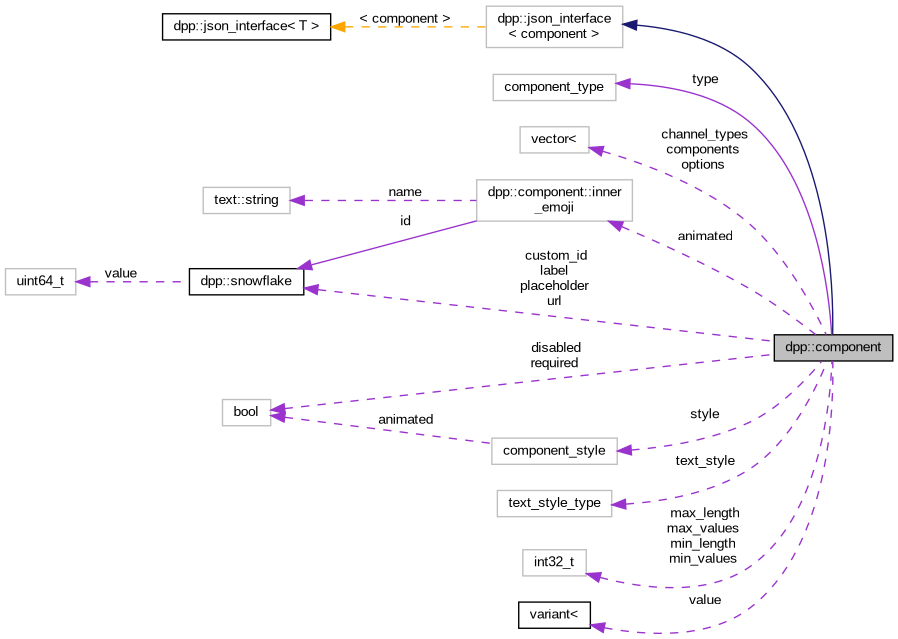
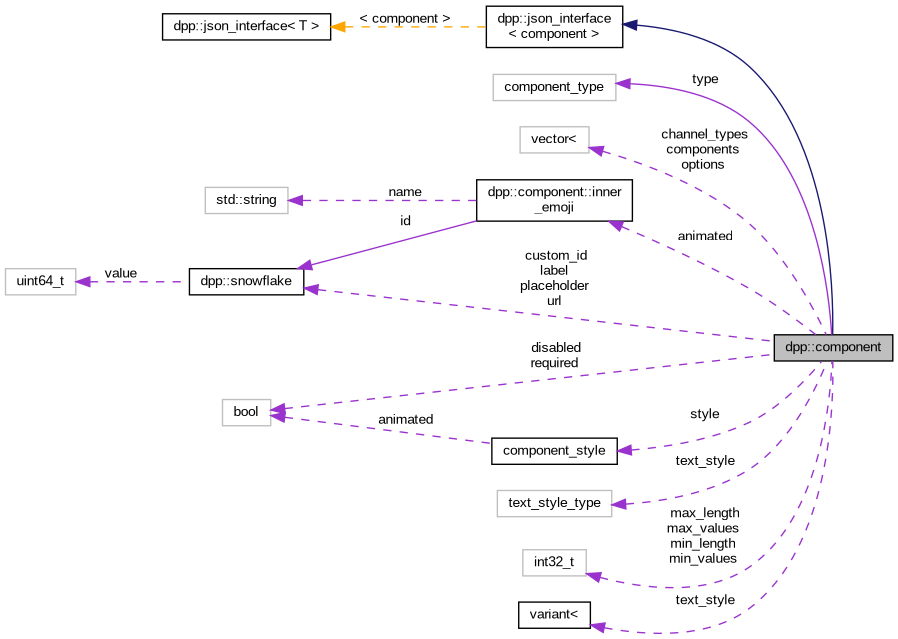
node "dpp::json_interface < component >": color grey75 -> black
node "text::string": label "text::string" -> "std::string"
node "dpp::component::inner _emoji": color grey75 -> black
node "component_style": color grey75 -> black
edge "dpp::component" -> "variant<": label " value" -> " text_style"
